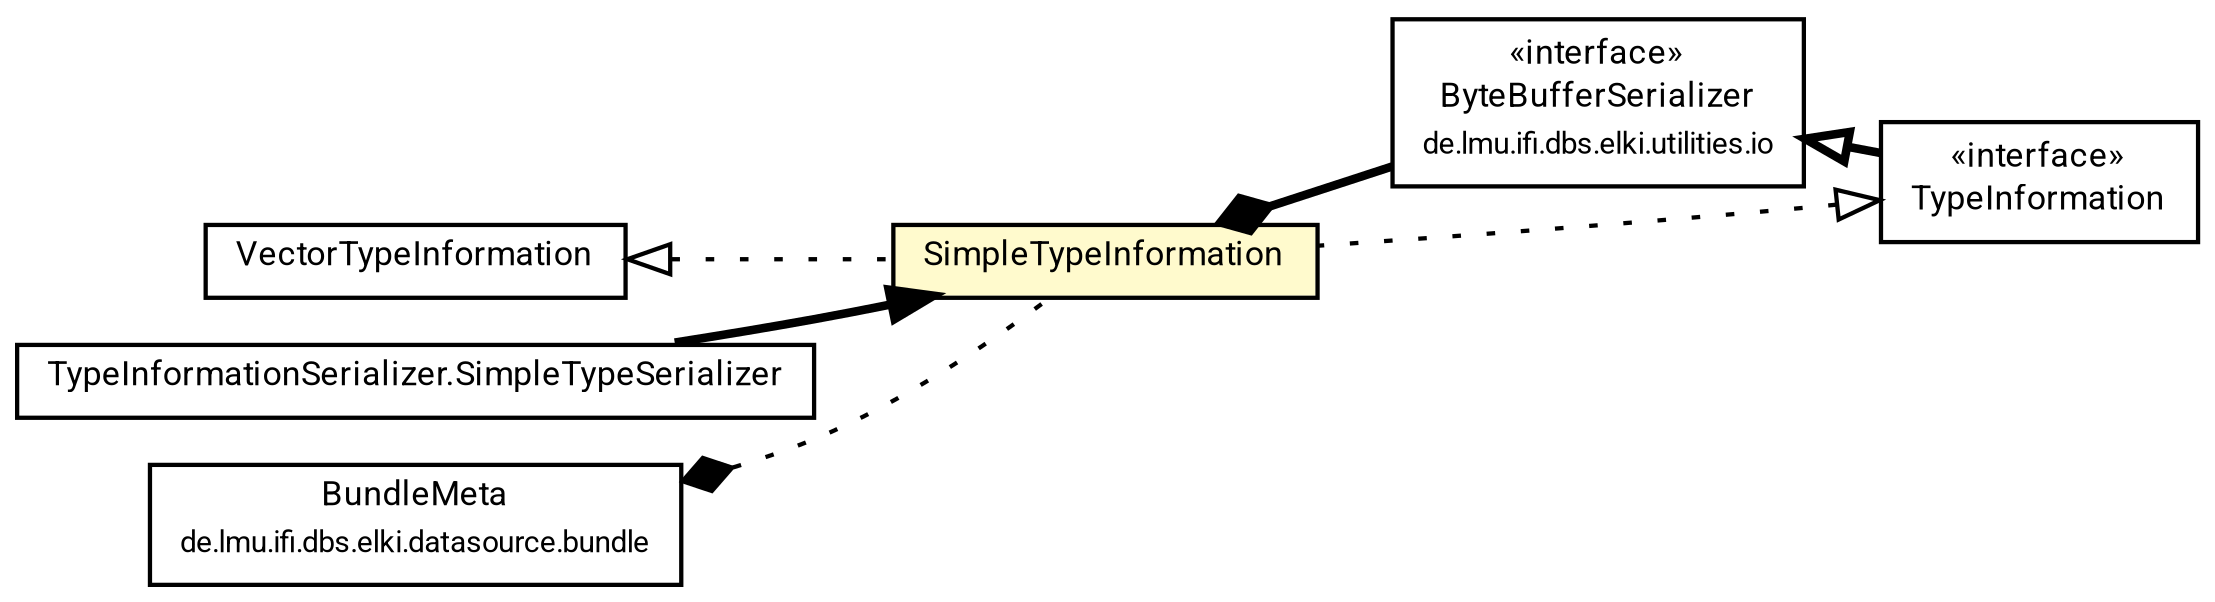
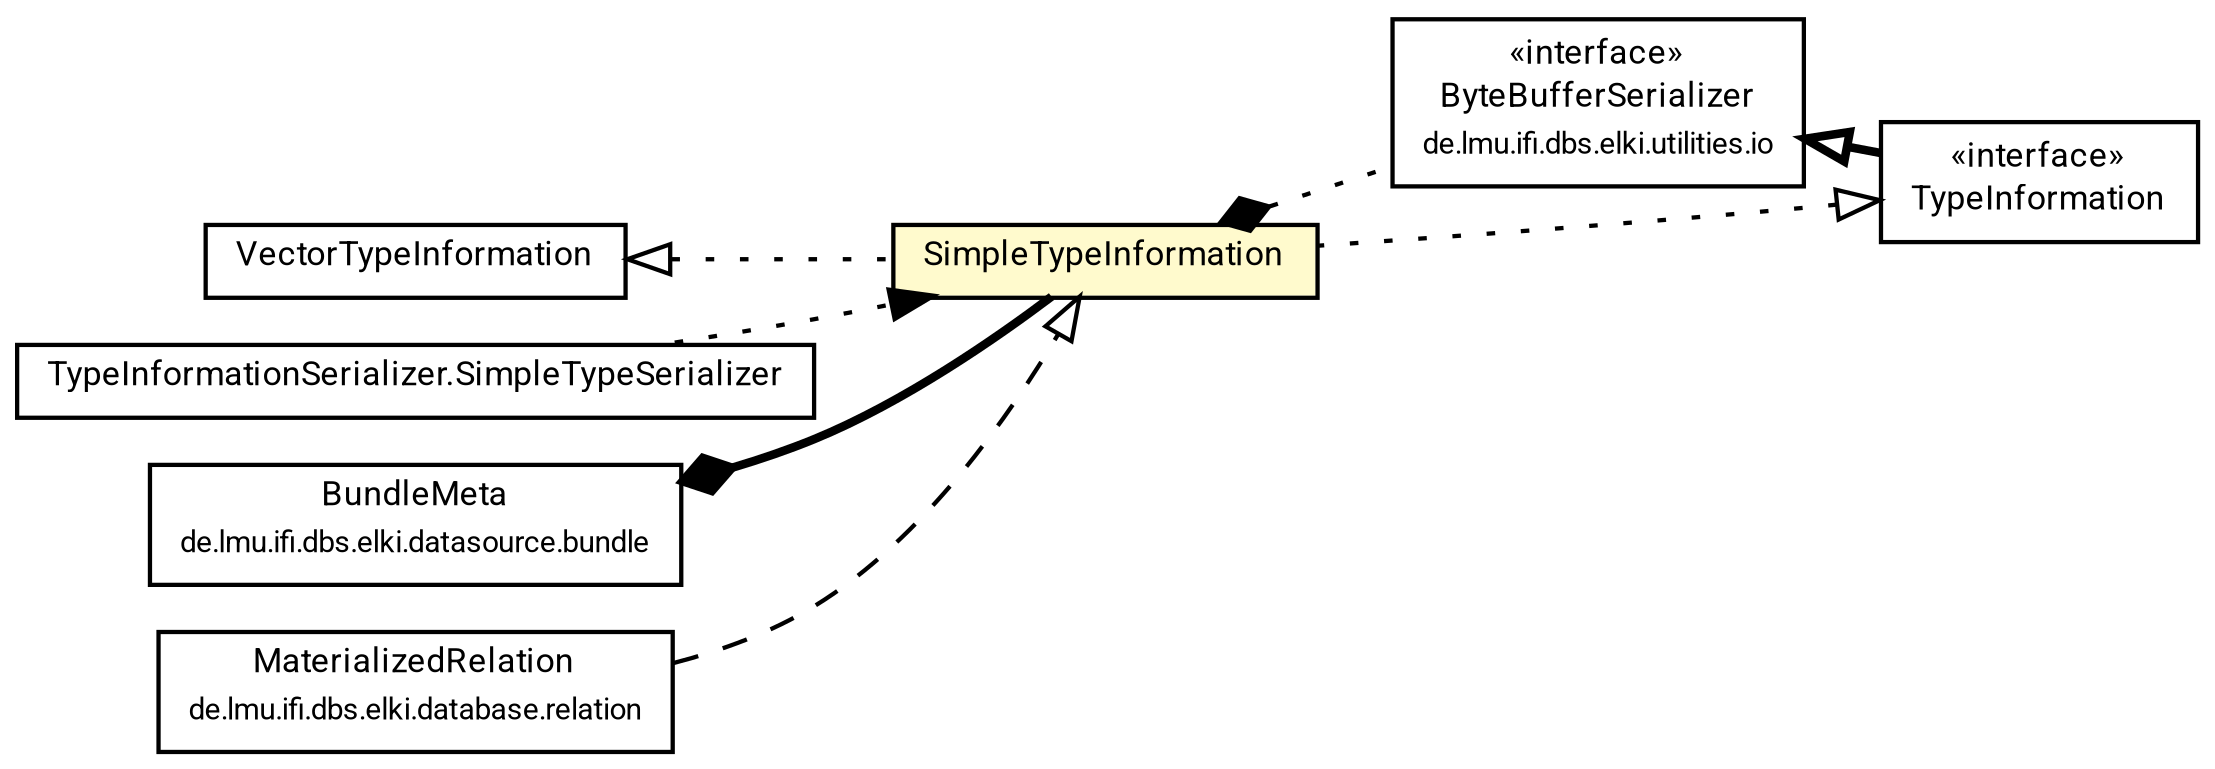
edge "ByteBufferSerializer" -> "SimpleTypeInformation": style bold -> dotted
edge "TypeInformationSerializer.SimpleTypeSerializer" -> "SimpleTypeInformation": style bold -> dotted
edge "SimpleTypeInformation" -> "BundleMeta": style dotted -> bold
node "MaterializedRelation": added
